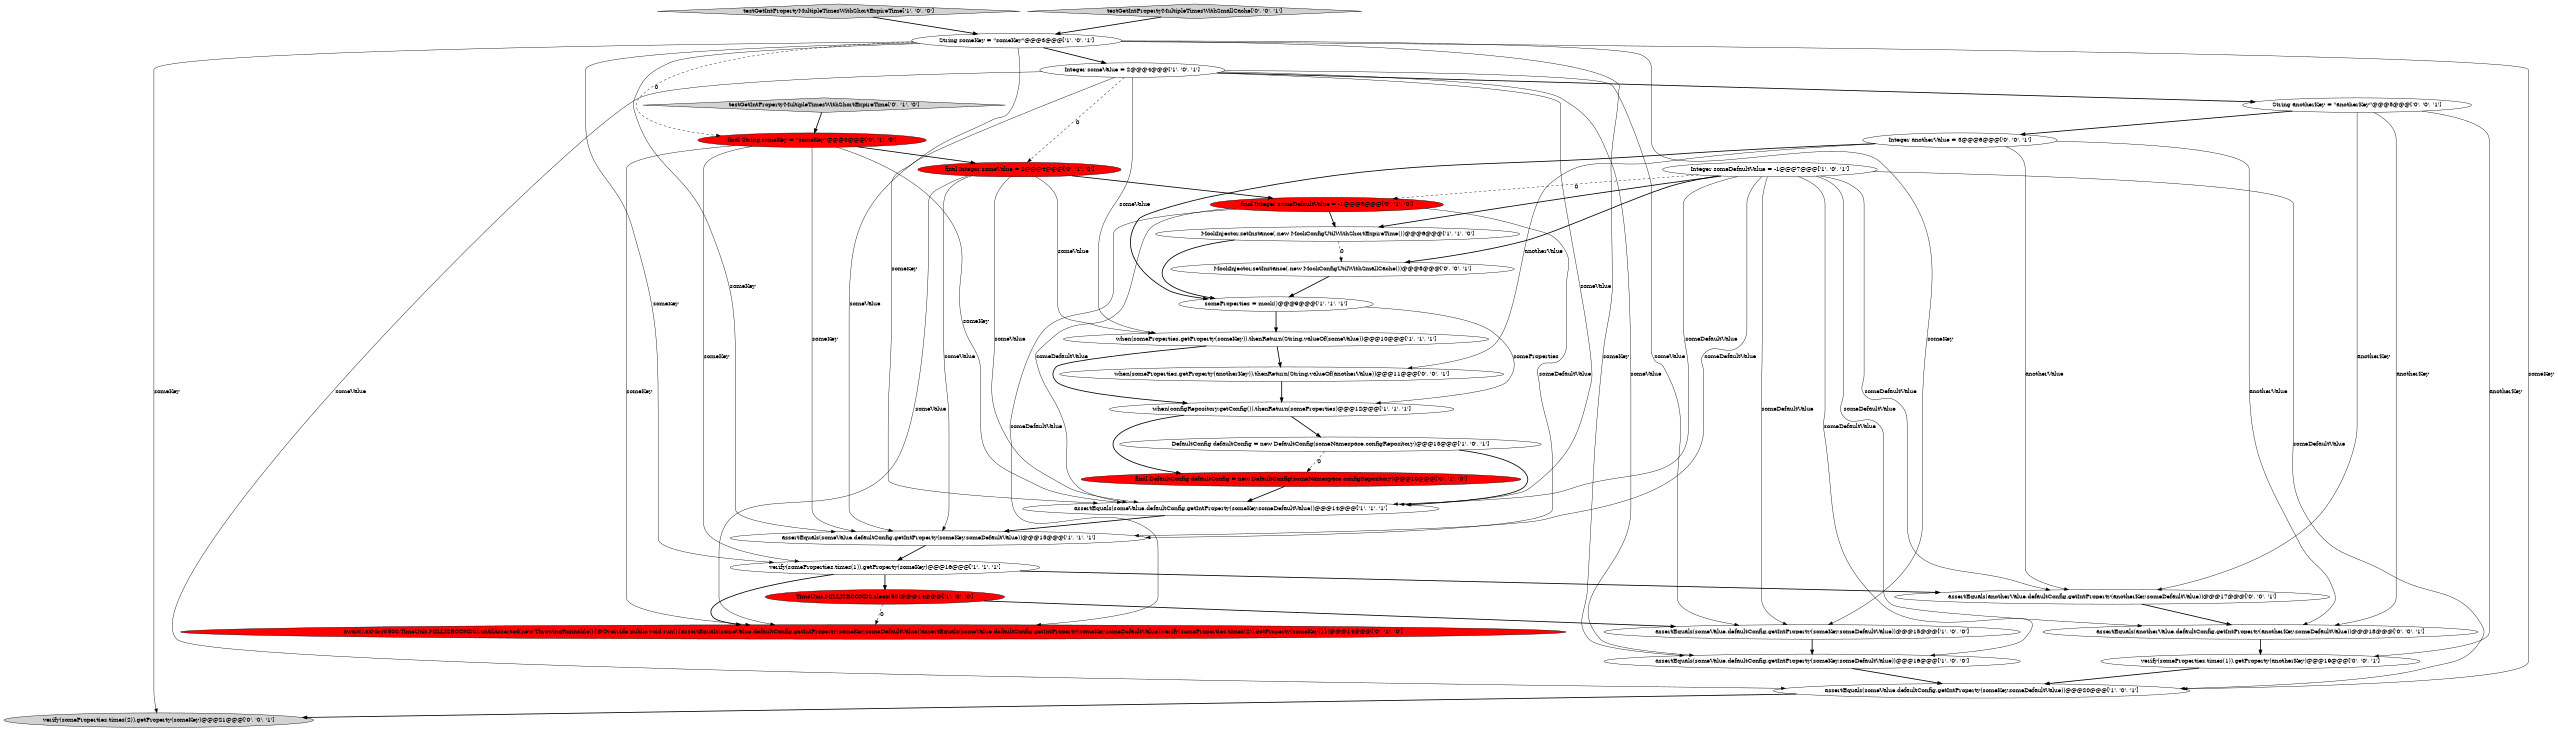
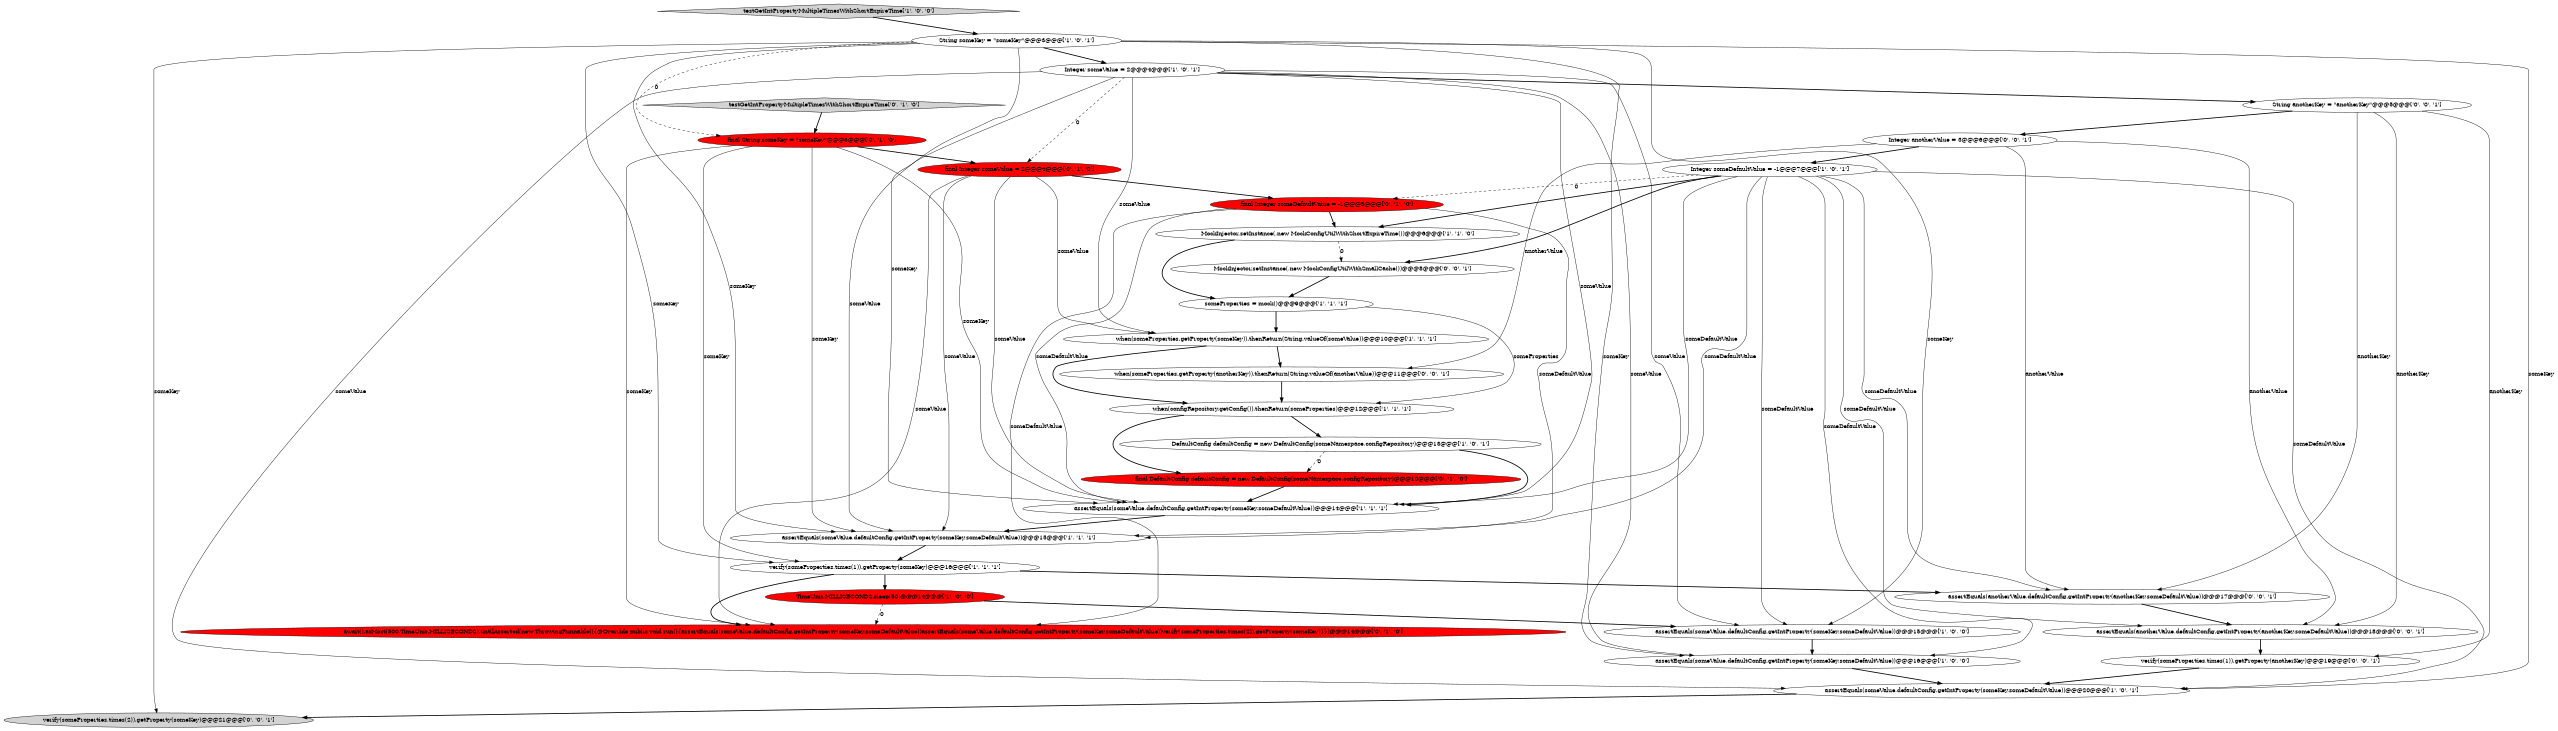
node "testGetIntPropertyMultipleTimesWithSmallCache['0', '0', '1']": removed
edge "Integer anotherValue = 3@@@6@@@['0', '0', '1']" -> "someProperties = mock()@@@9@@@['1', '1', '1']": now "Integer anotherValue = 3@@@6@@@['0', '0', '1']" -> "Integer someDefaultValue = -1@@@7@@@['1', '0', '1']"
